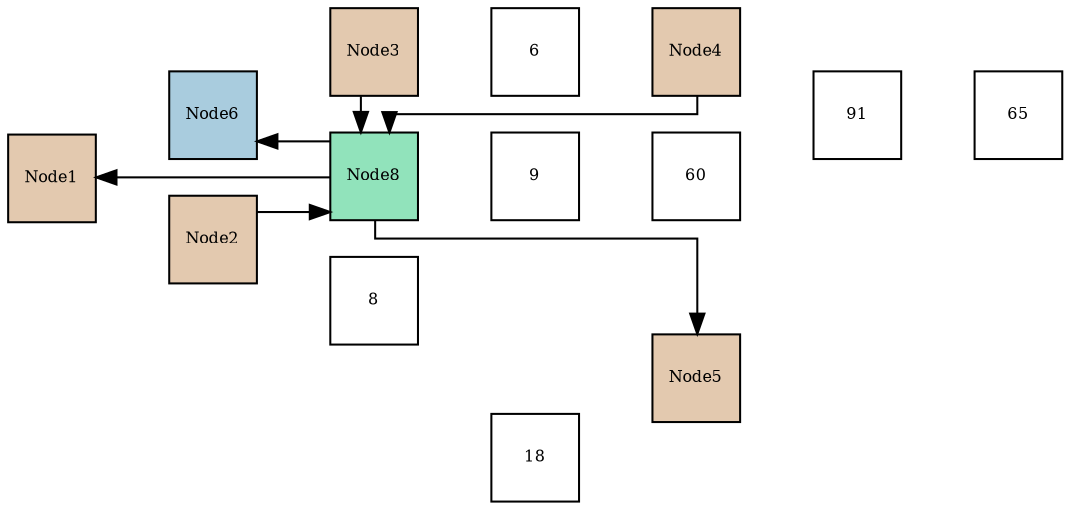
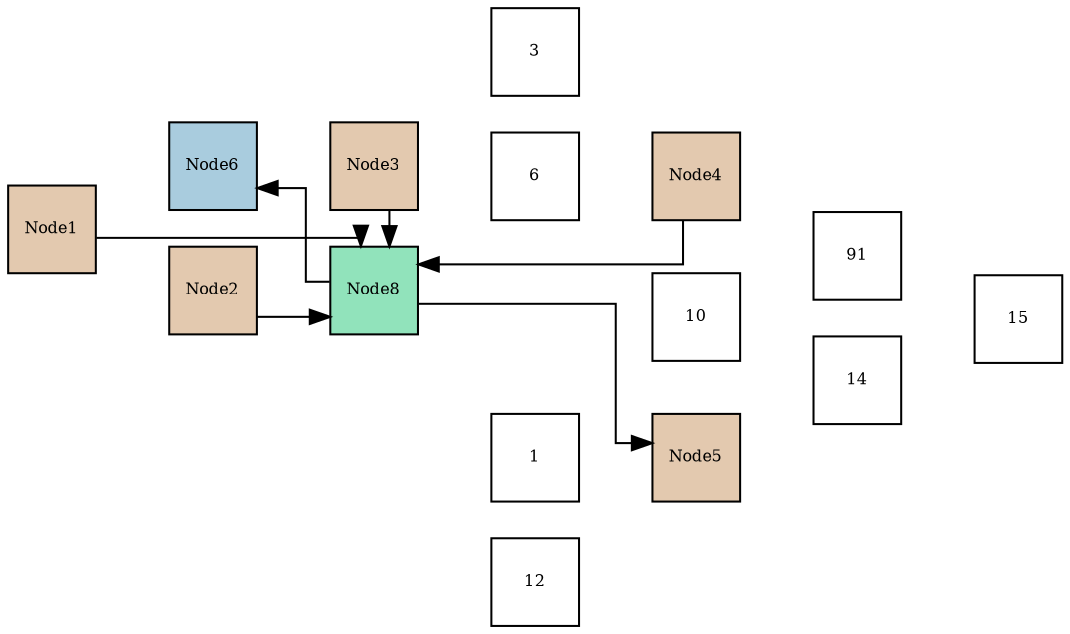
node "3": added
node "65": label "65" -> "15"
node "9": label "9" -> "1"
node "60": label "60" -> "10"
edge "Node8" -> "Node1": reversed
node "8": removed
node "14": added
node "18": label "18" -> "12"
